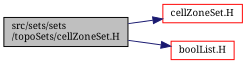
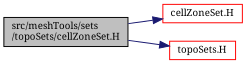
node "src/sets/sets /topoSets/cellZoneSet.H": label "src/sets/sets /topoSets/cellZoneSet.H" -> "src/meshTools/sets /topoSets/cellZoneSet.H"
node "boolList.H": label "boolList.H" -> "topoSets.H"
